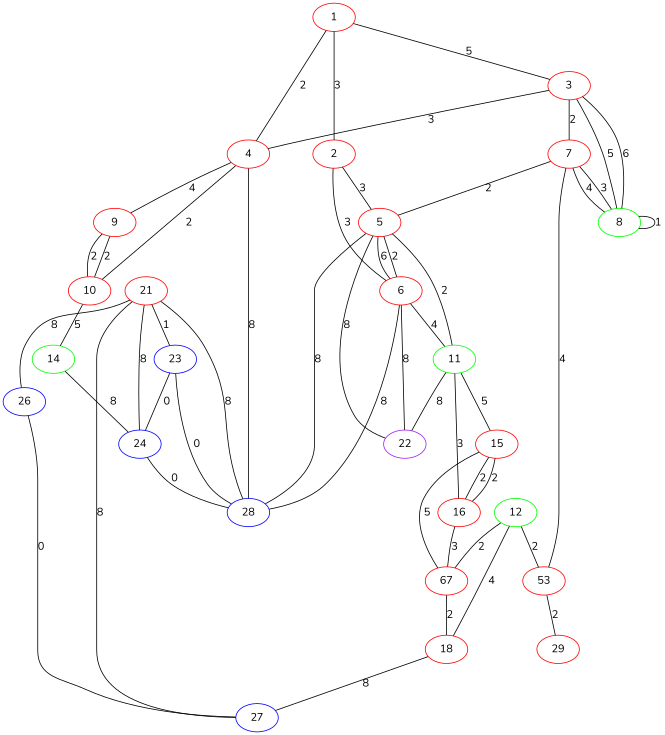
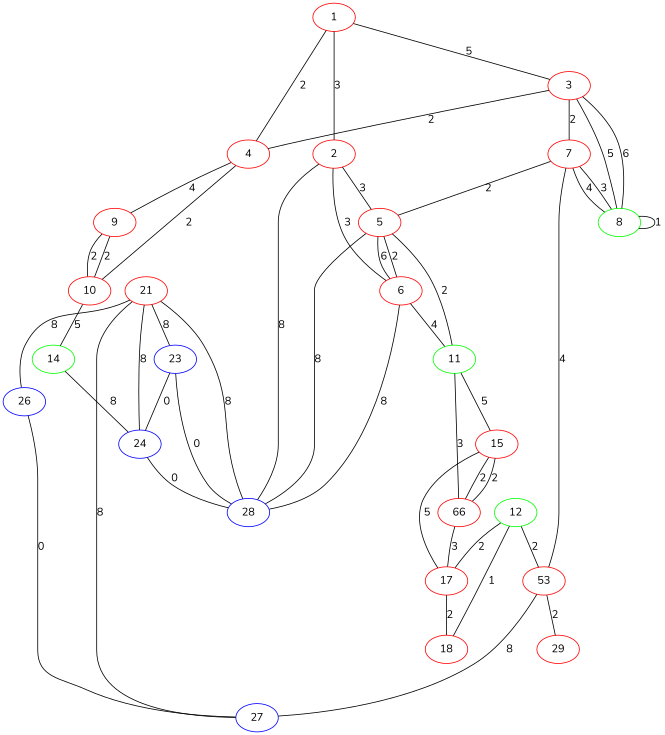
edge "3" -- "4": label "3" -> "2"
edge "21" -- "23": label "1" -> "8"
edge "4" -- "28": now "2" -- "28"
node "22": removed
node "16": label "16" -> "66"
node "67": label "67" -> "17"
edge "12" -- "18": label "4" -> "1"
edge "18" -- "27": now "53" -- "27"
